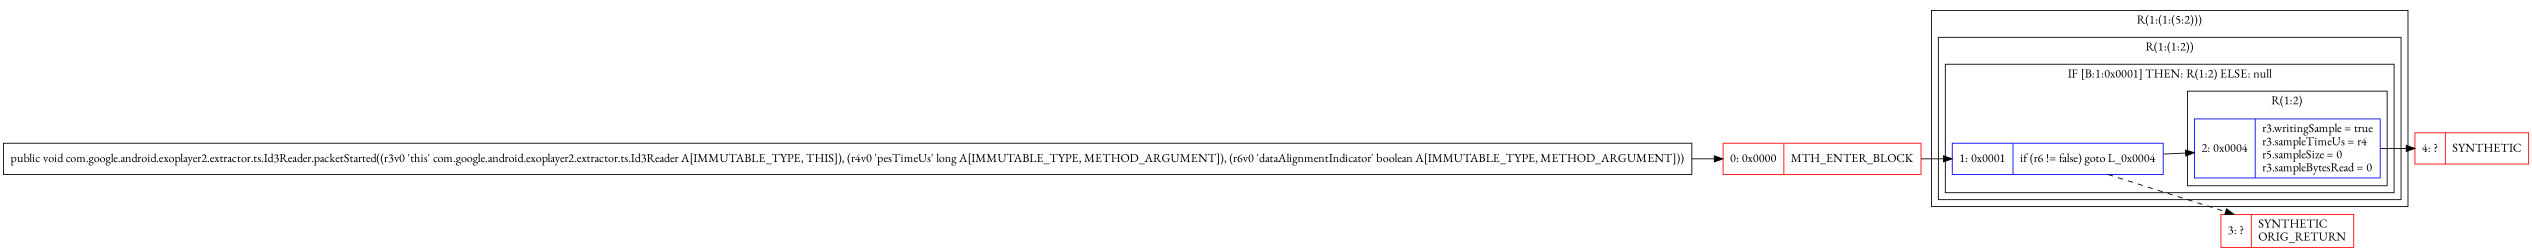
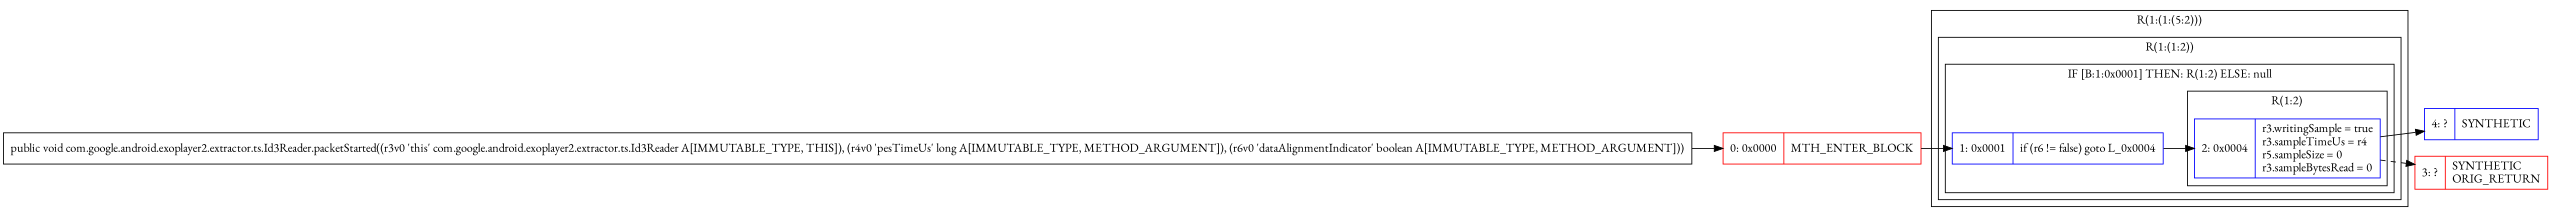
node "4: ?": color red -> blue
edge "1: 0x0001" -> "3: ?": now "2: 0x0004" -> "3: ?"
